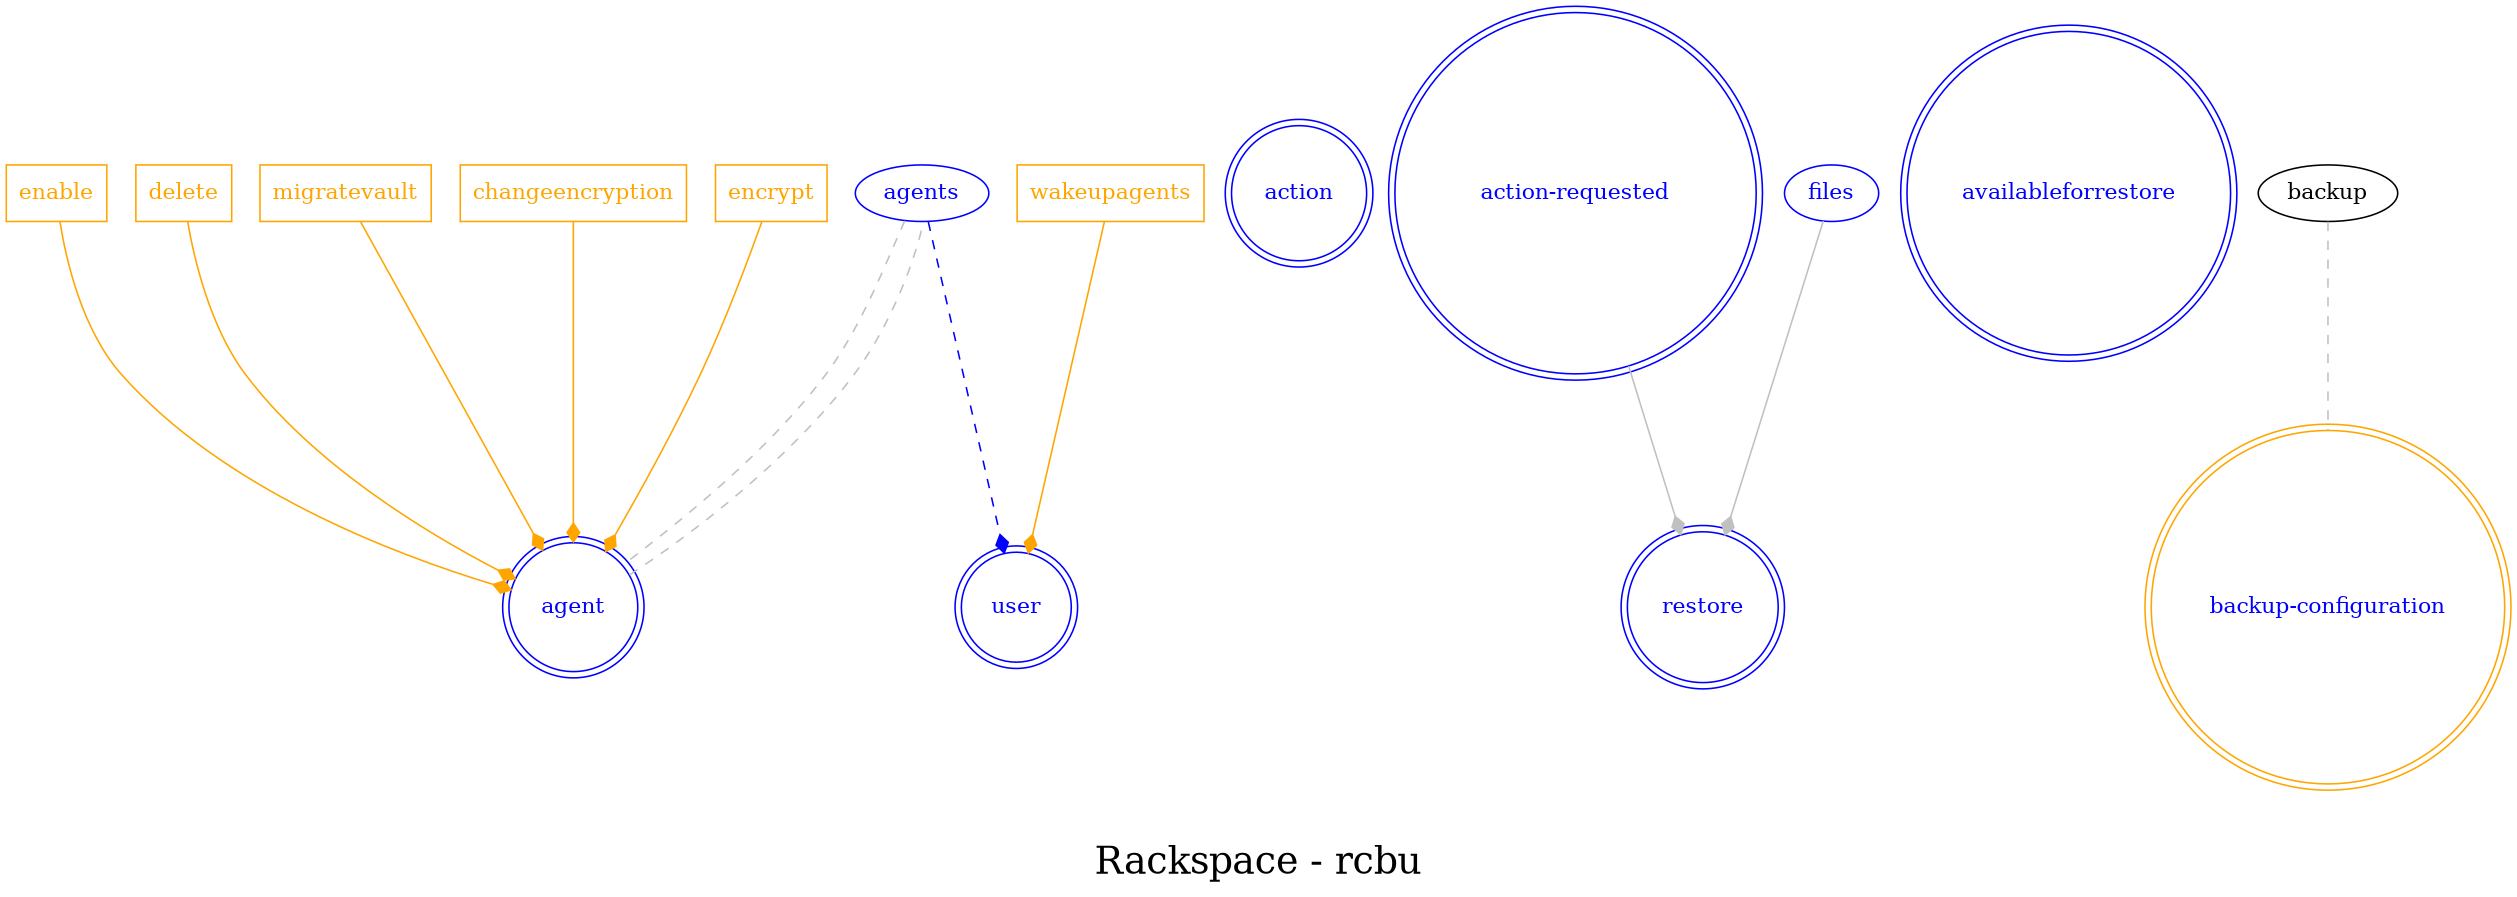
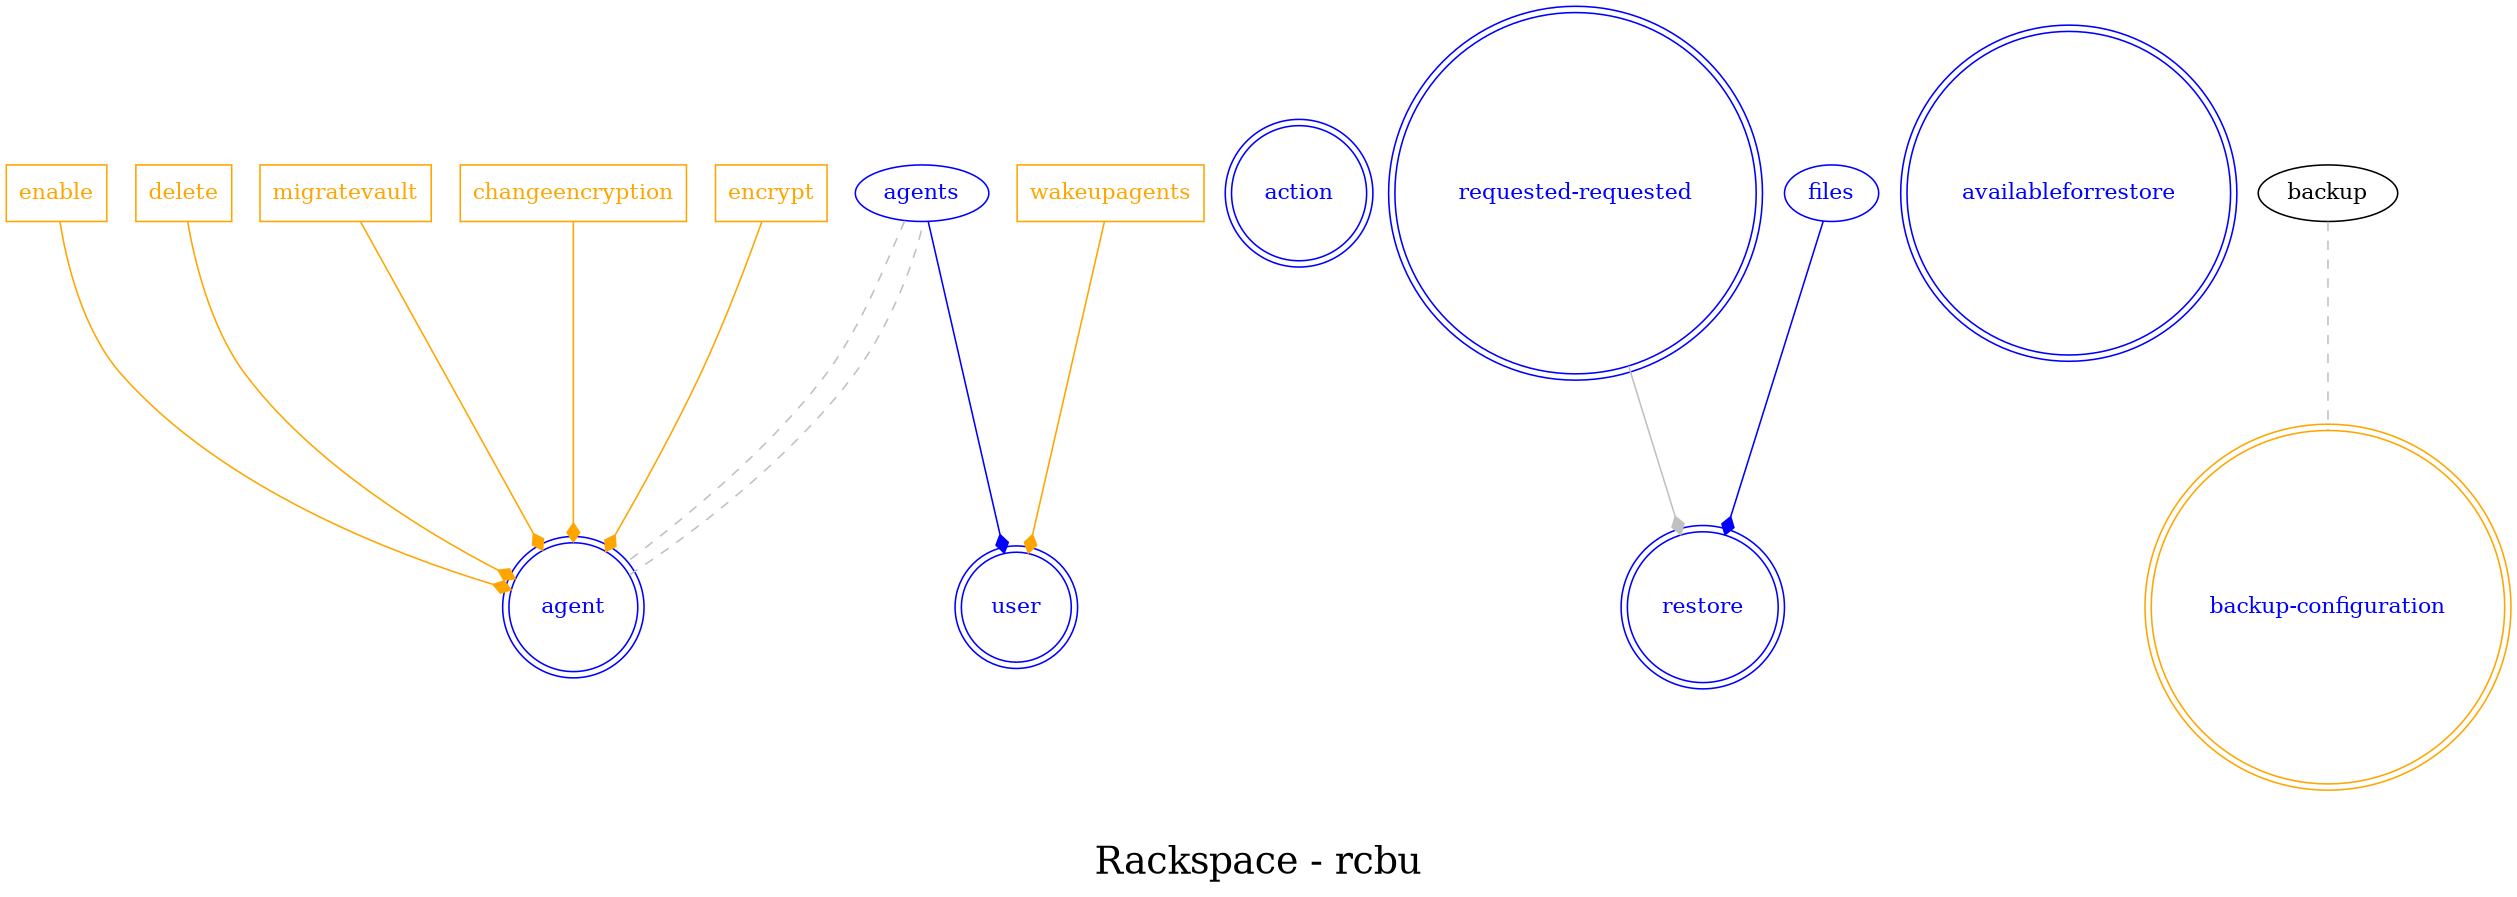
node "action-requested": label "action-requested" -> "requested-requested"
edge "files" -> "restore": color grey -> blue
edge "agents" -> "user": style dashed -> solid
